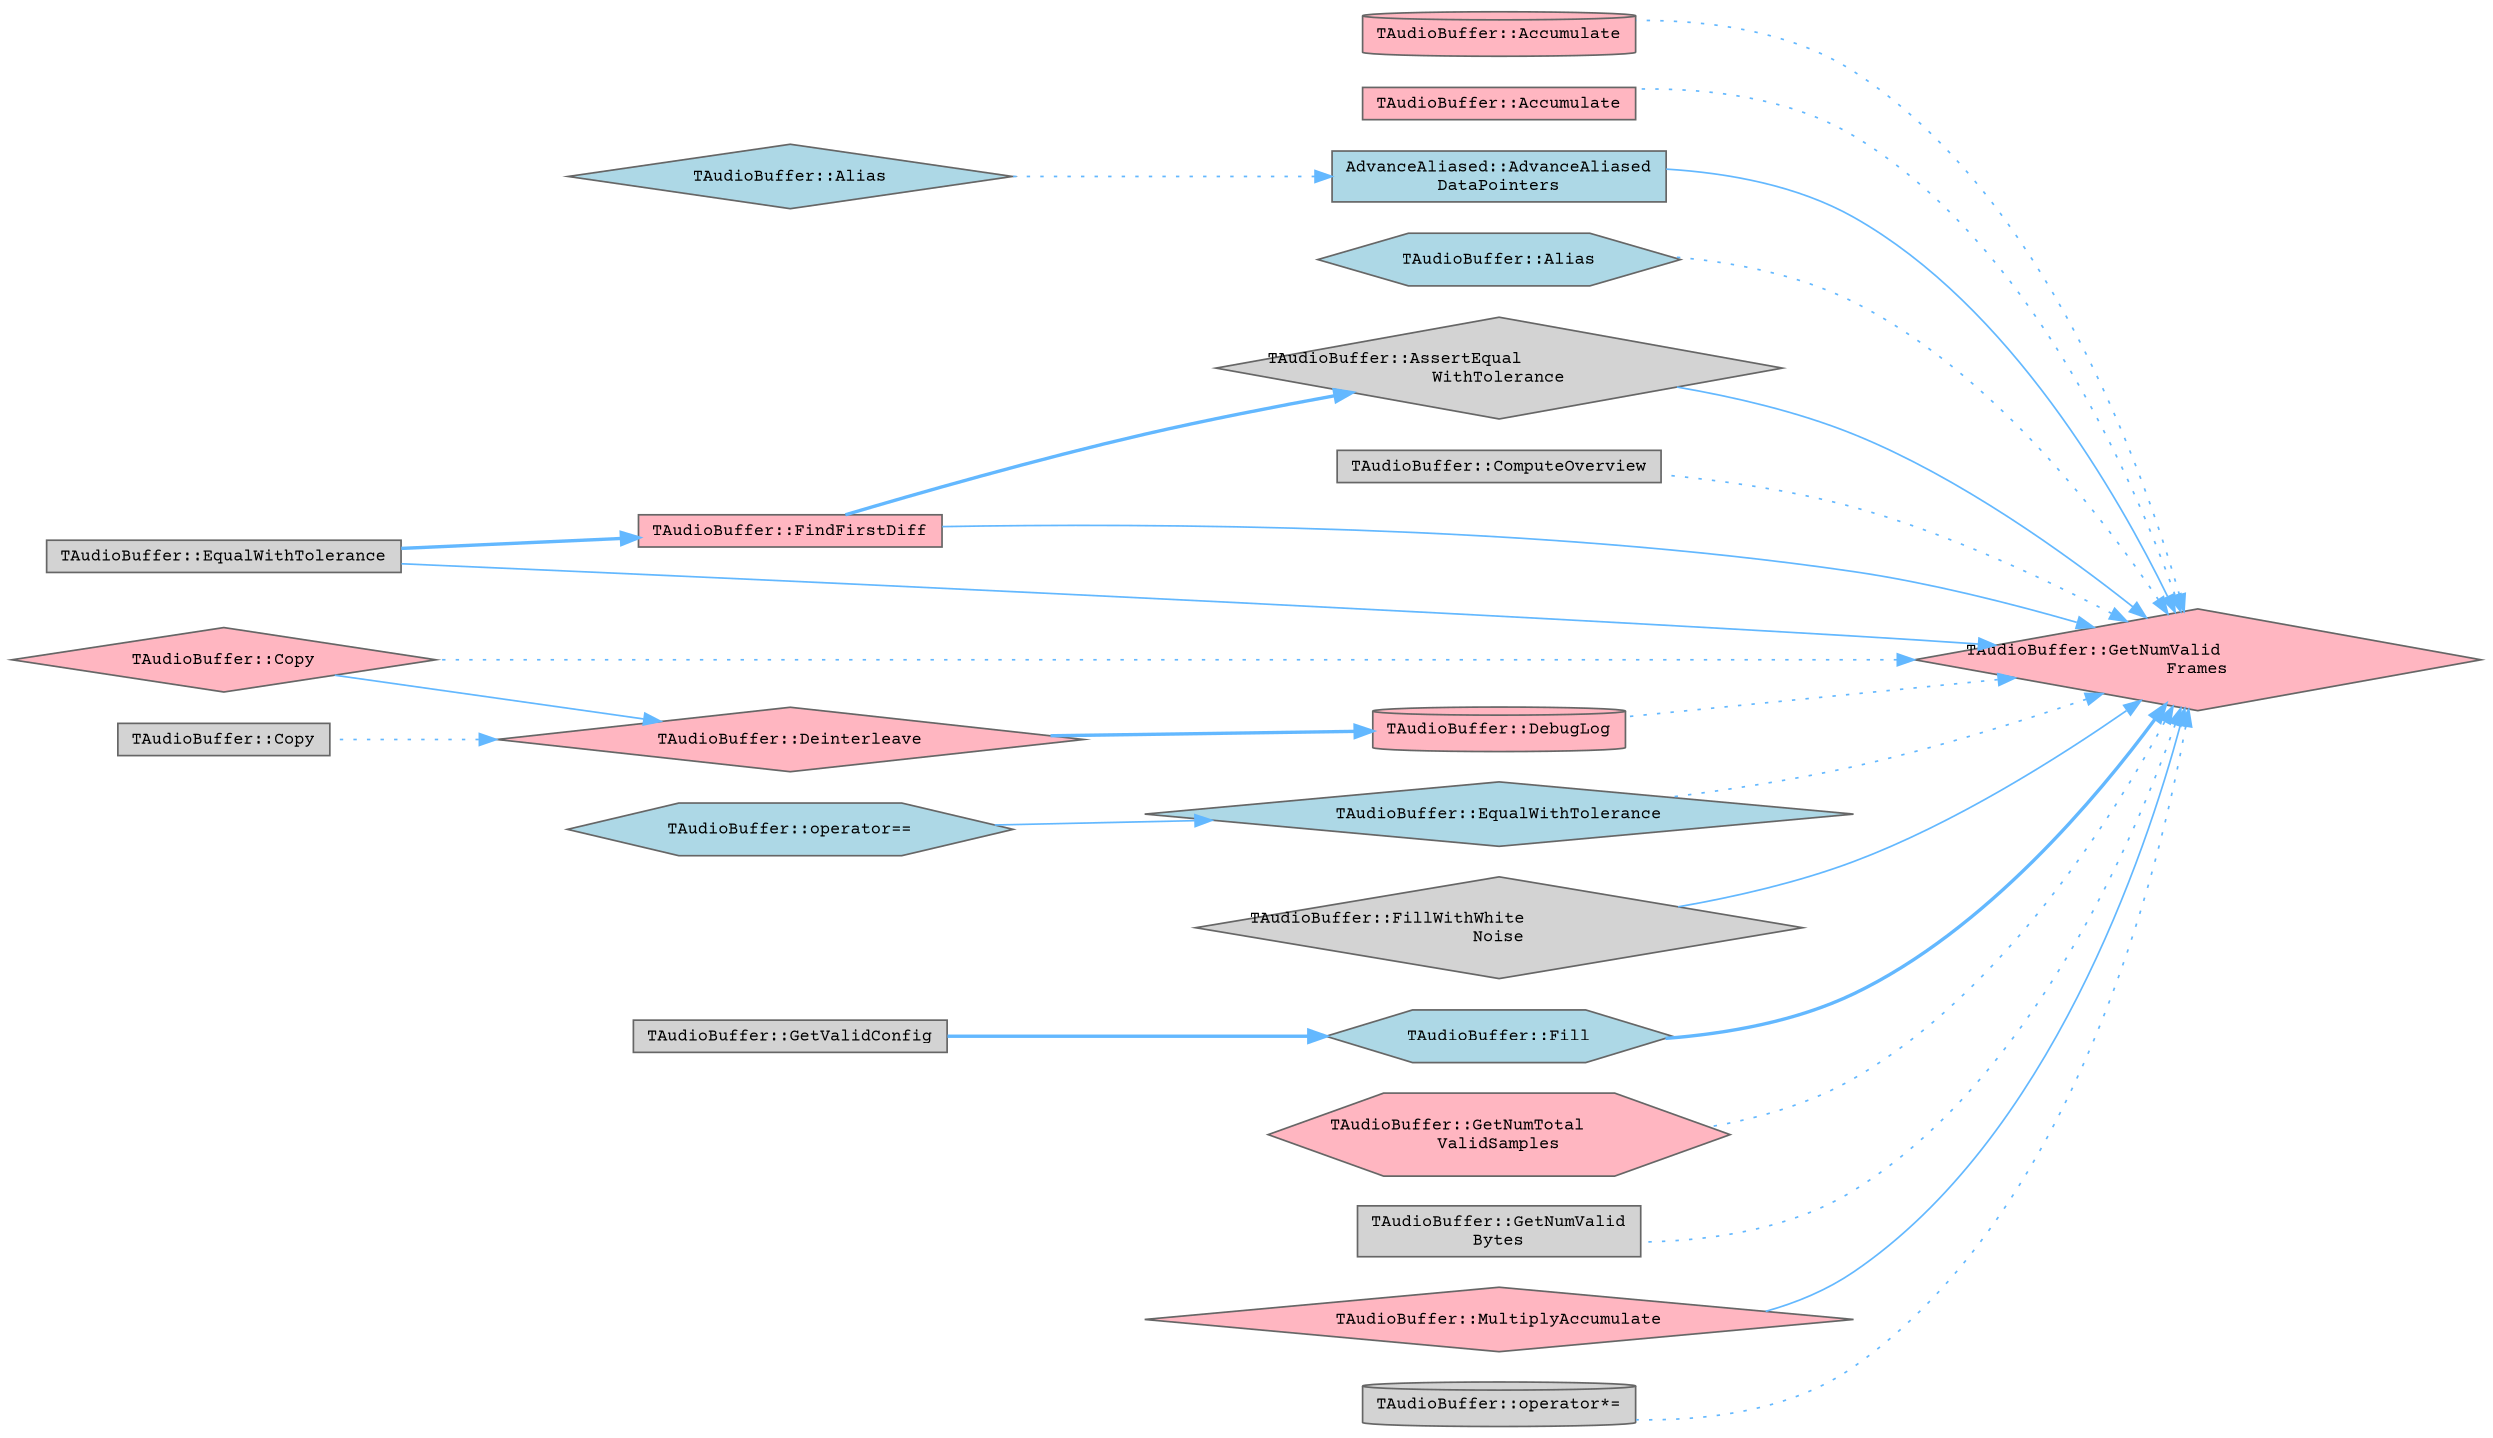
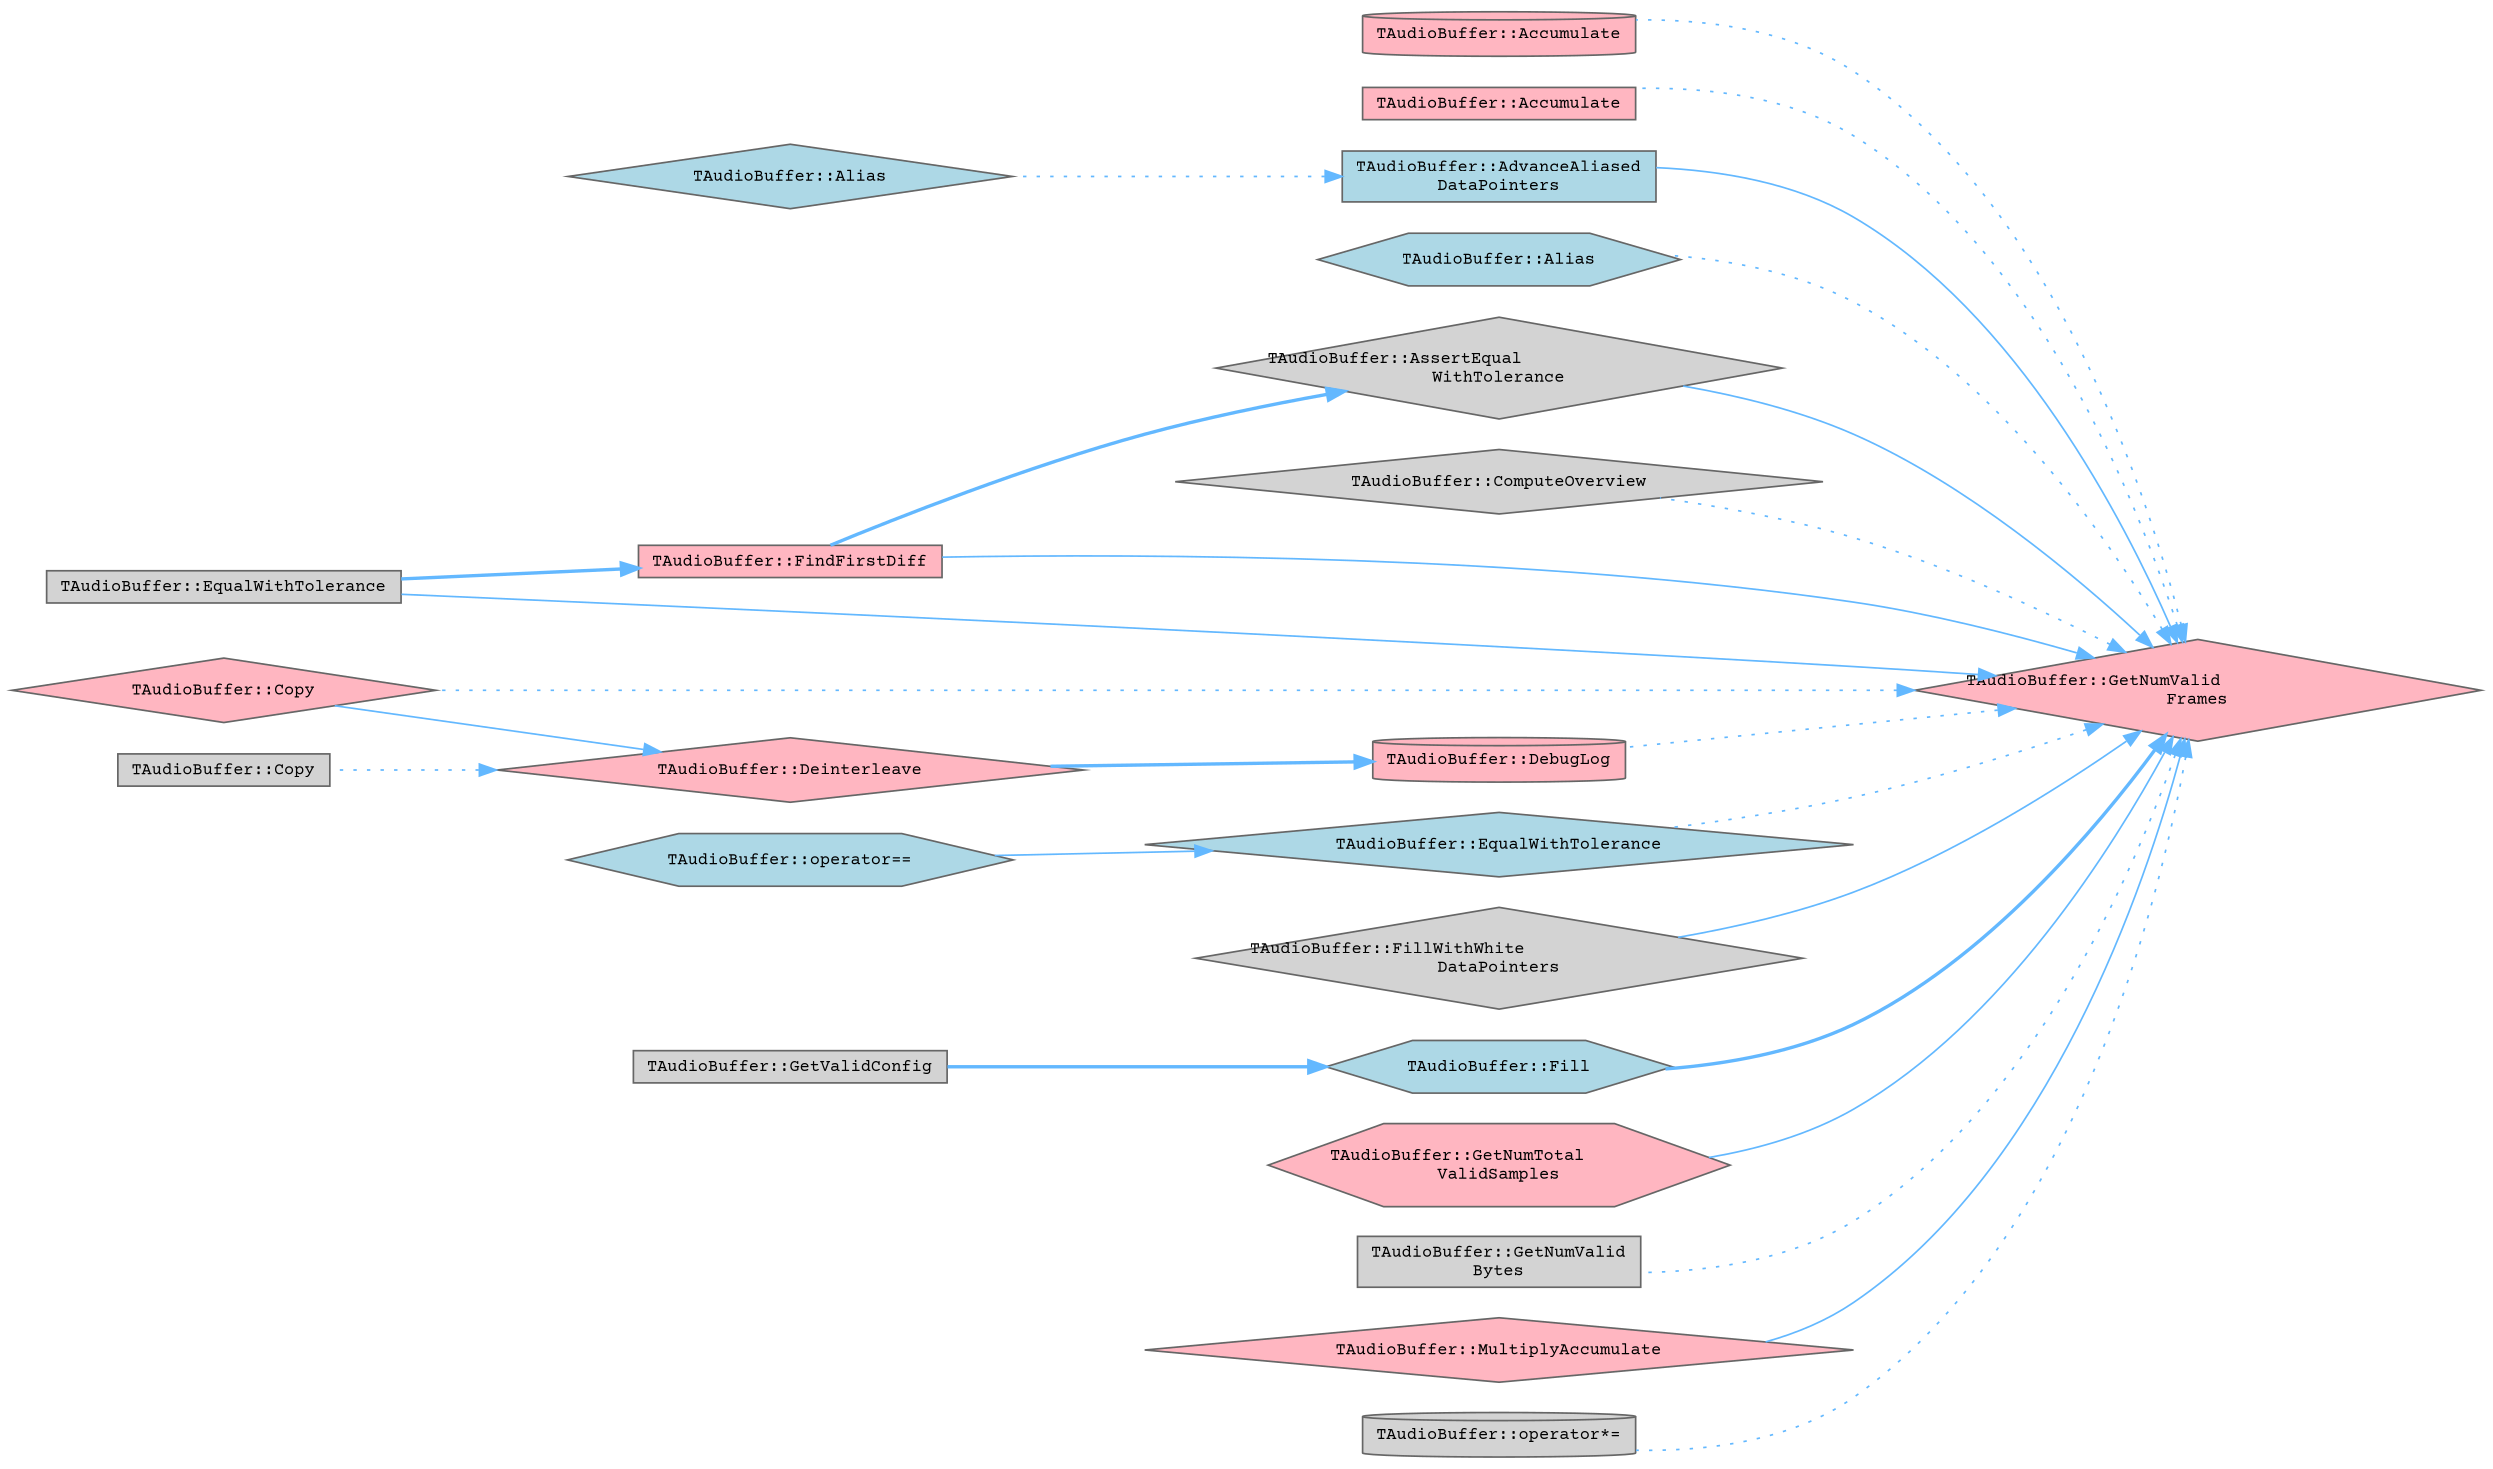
node "AdvanceAliased::AdvanceAliased DataPointers": label "AdvanceAliased::AdvanceAliased DataPointers" -> "TAudioBuffer::AdvanceAliased DataPointers"
node "TAudioBuffer::ComputeOverview": shape box -> diamond
node "TAudioBuffer::FillWithWhite Noise": label "TAudioBuffer::FillWithWhite Noise" -> "TAudioBuffer::FillWithWhite DataPointers"
edge "TAudioBuffer::GetNumTotal ValidSamples" -> "TAudioBuffer::GetNumValid Frames": style dotted -> solid
